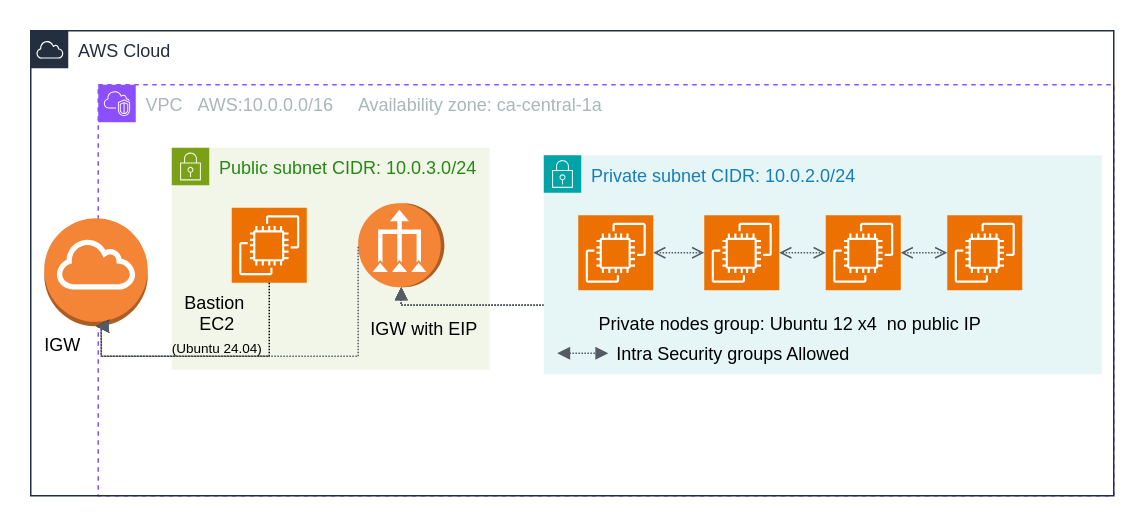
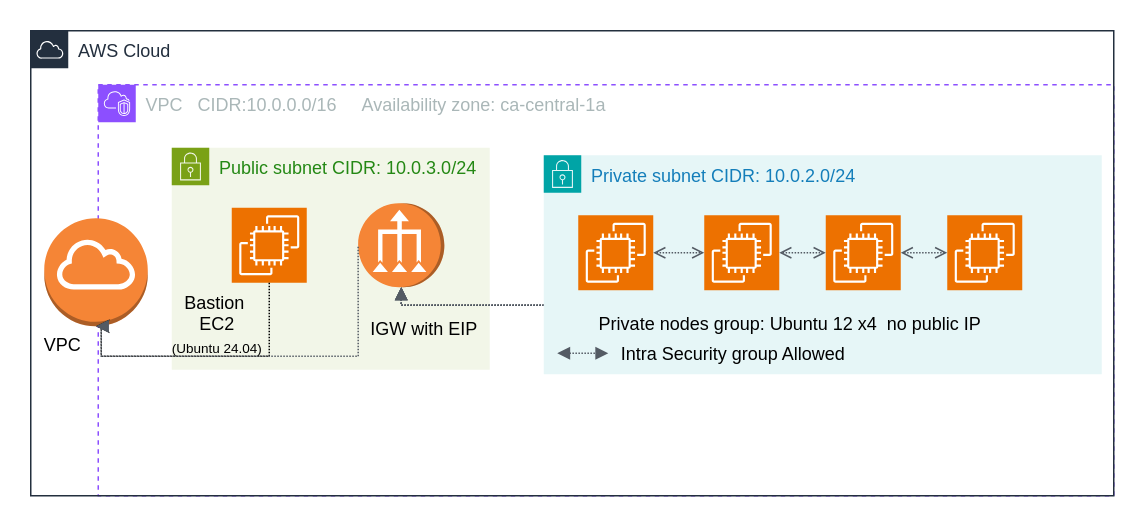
node "VPC AWS:10.0.0.0/16 Availability zone: ca-central-1a": label "VPC AWS:10.0.0.0/16 Availability zone: ca-central-1a" -> "VPC CIDR:10.0.0.0/16 Availability zone: ca-central-1a"
node "Intra Security groups Allowed": label "Intra Security groups Allowed" -> "Intra Security group Allowed"
node "IGW": label "IGW" -> "VPC"
